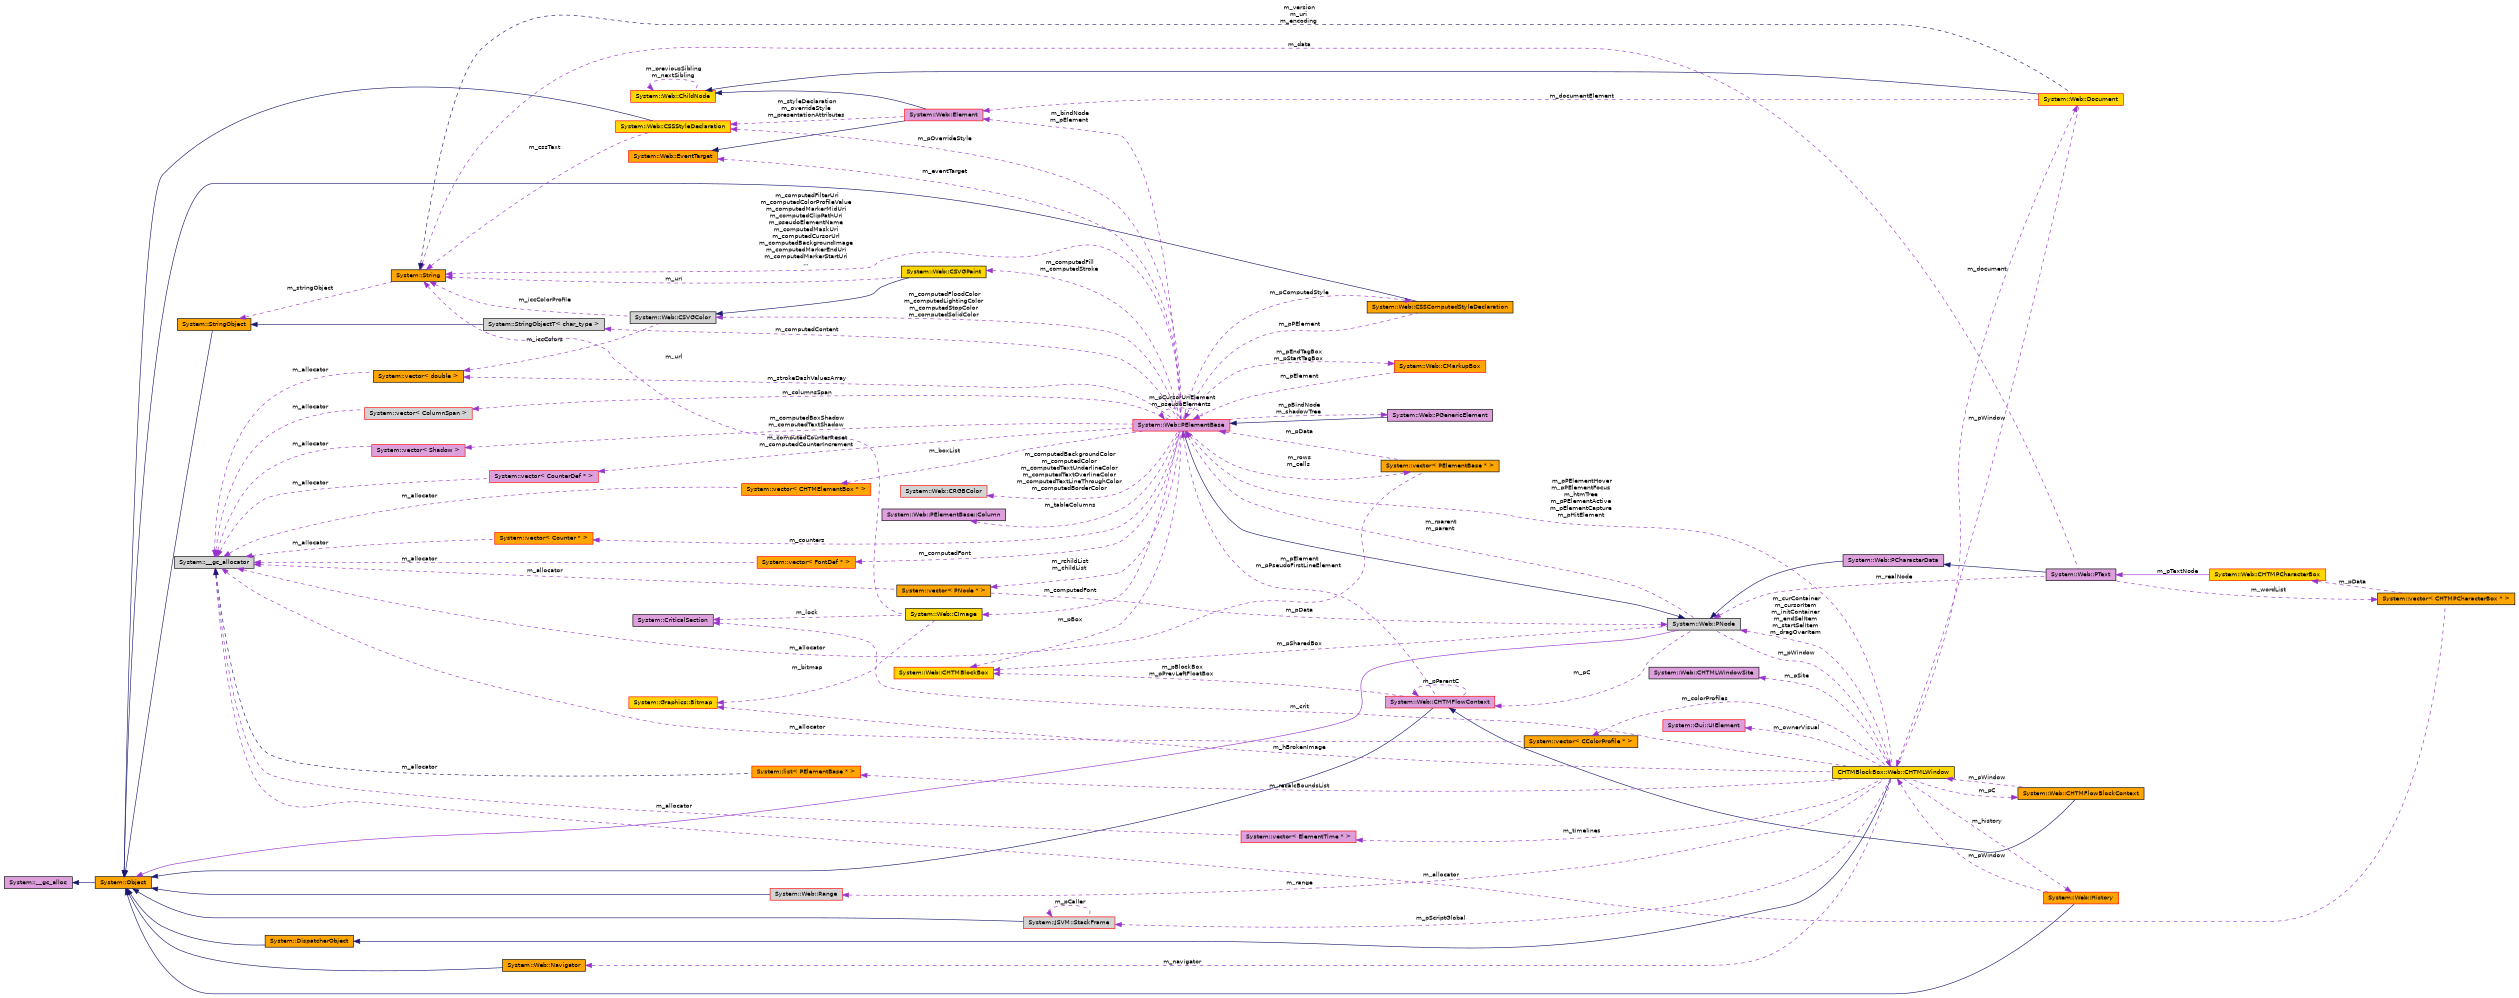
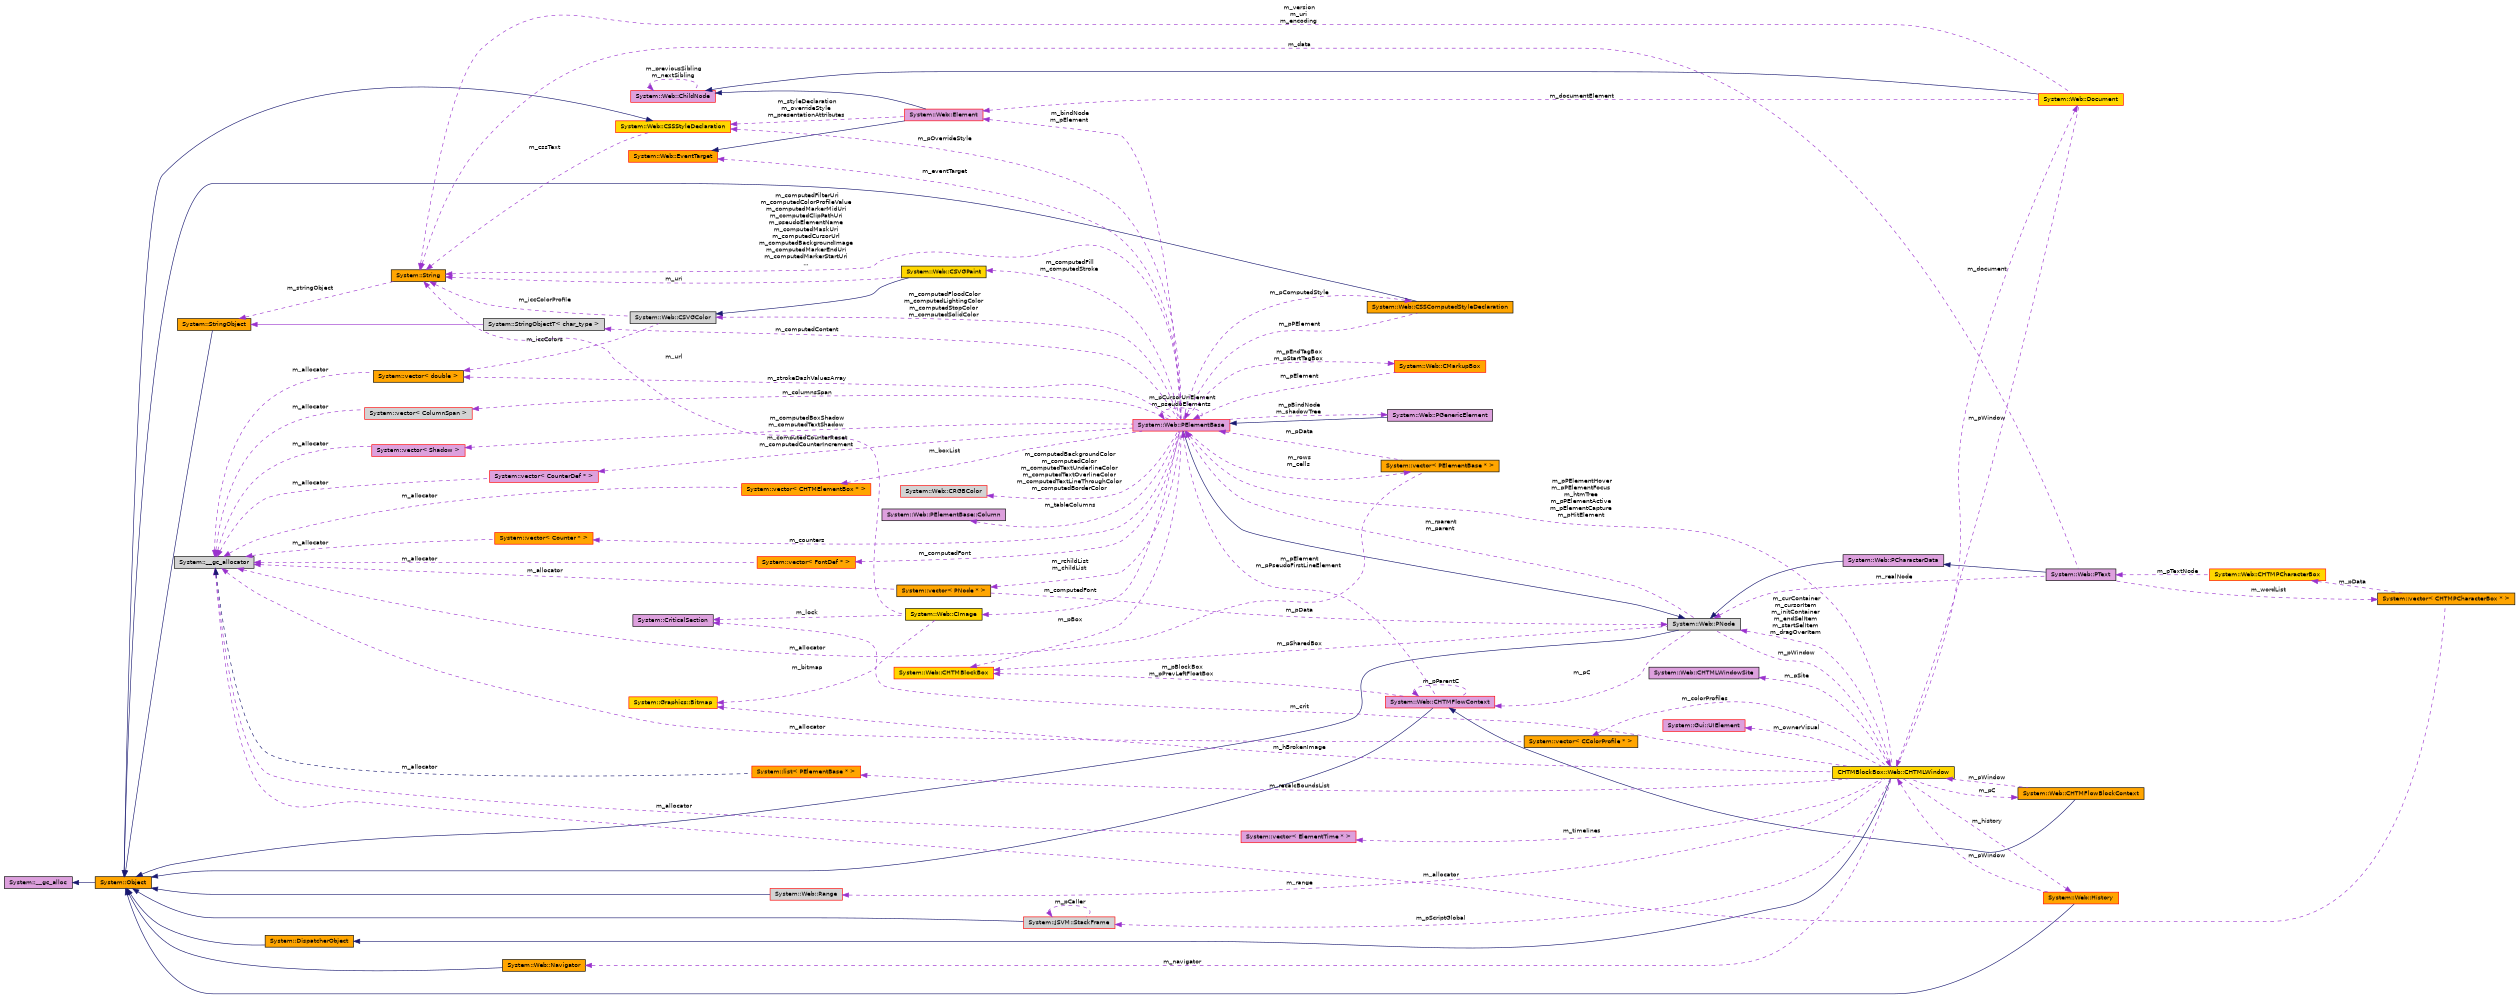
edge "System::Web::Document" -> "System::String": color midnightblue -> darkorchid3
node "System::Web::ChildNode": fillcolor gold -> plum
edge "System::Web::CSSStyleDeclaration" -> "System::Object": reversed
edge "System::StringObjectT< char_type >" -> "System::StringObject": color midnightblue -> darkorchid3
edge "System::Web::CHTMPCharacterBox" -> "System::Web::PText": style solid -> dashed
edge "System::Web::PNode" -> "System::Object": color darkorchid3 -> midnightblue
